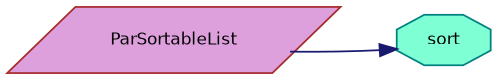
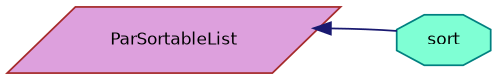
edge "ParSortableList" -> "sort": reversed
